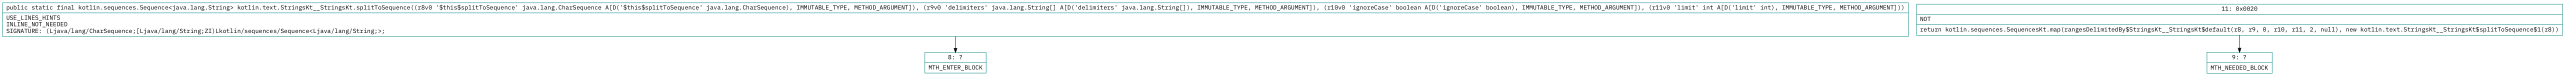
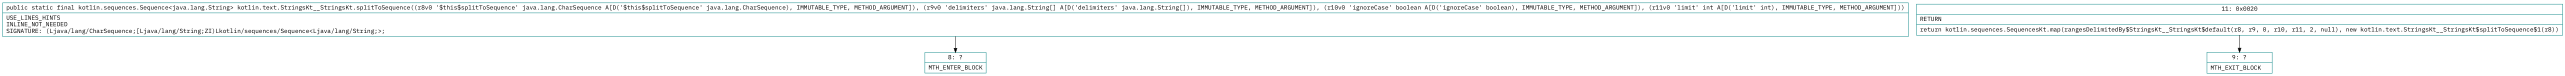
node "11: 0x0020": text "NOT" -> "RETURN"
node "9: ?": text "MTH_NEEDED_BLOCK" -> "MTH_EXIT_BLOCK"
